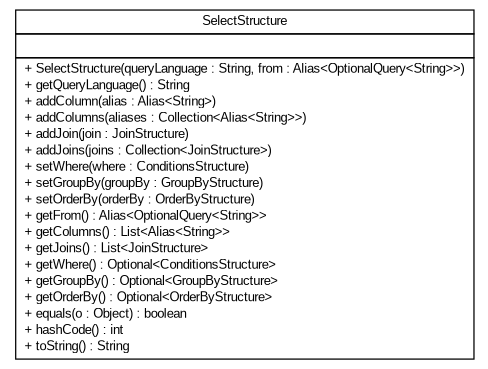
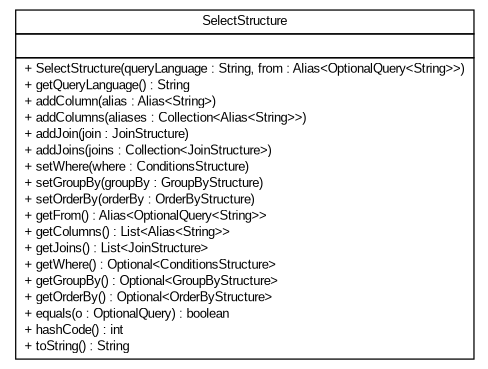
node "SelectStructure": text "+ equals(o : Object) : boolean" -> "+ equals(o : OptionalQuery) : boolean"
